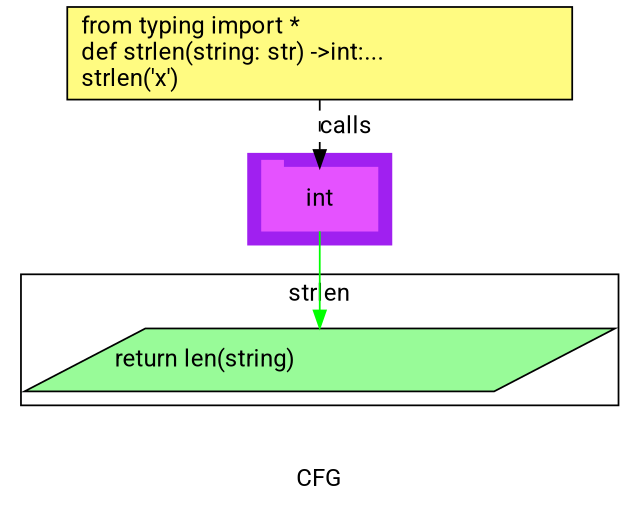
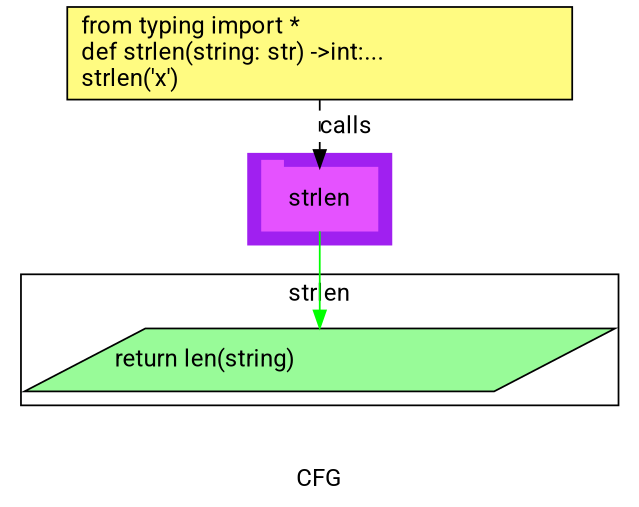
node "int": label "int" -> "strlen"
